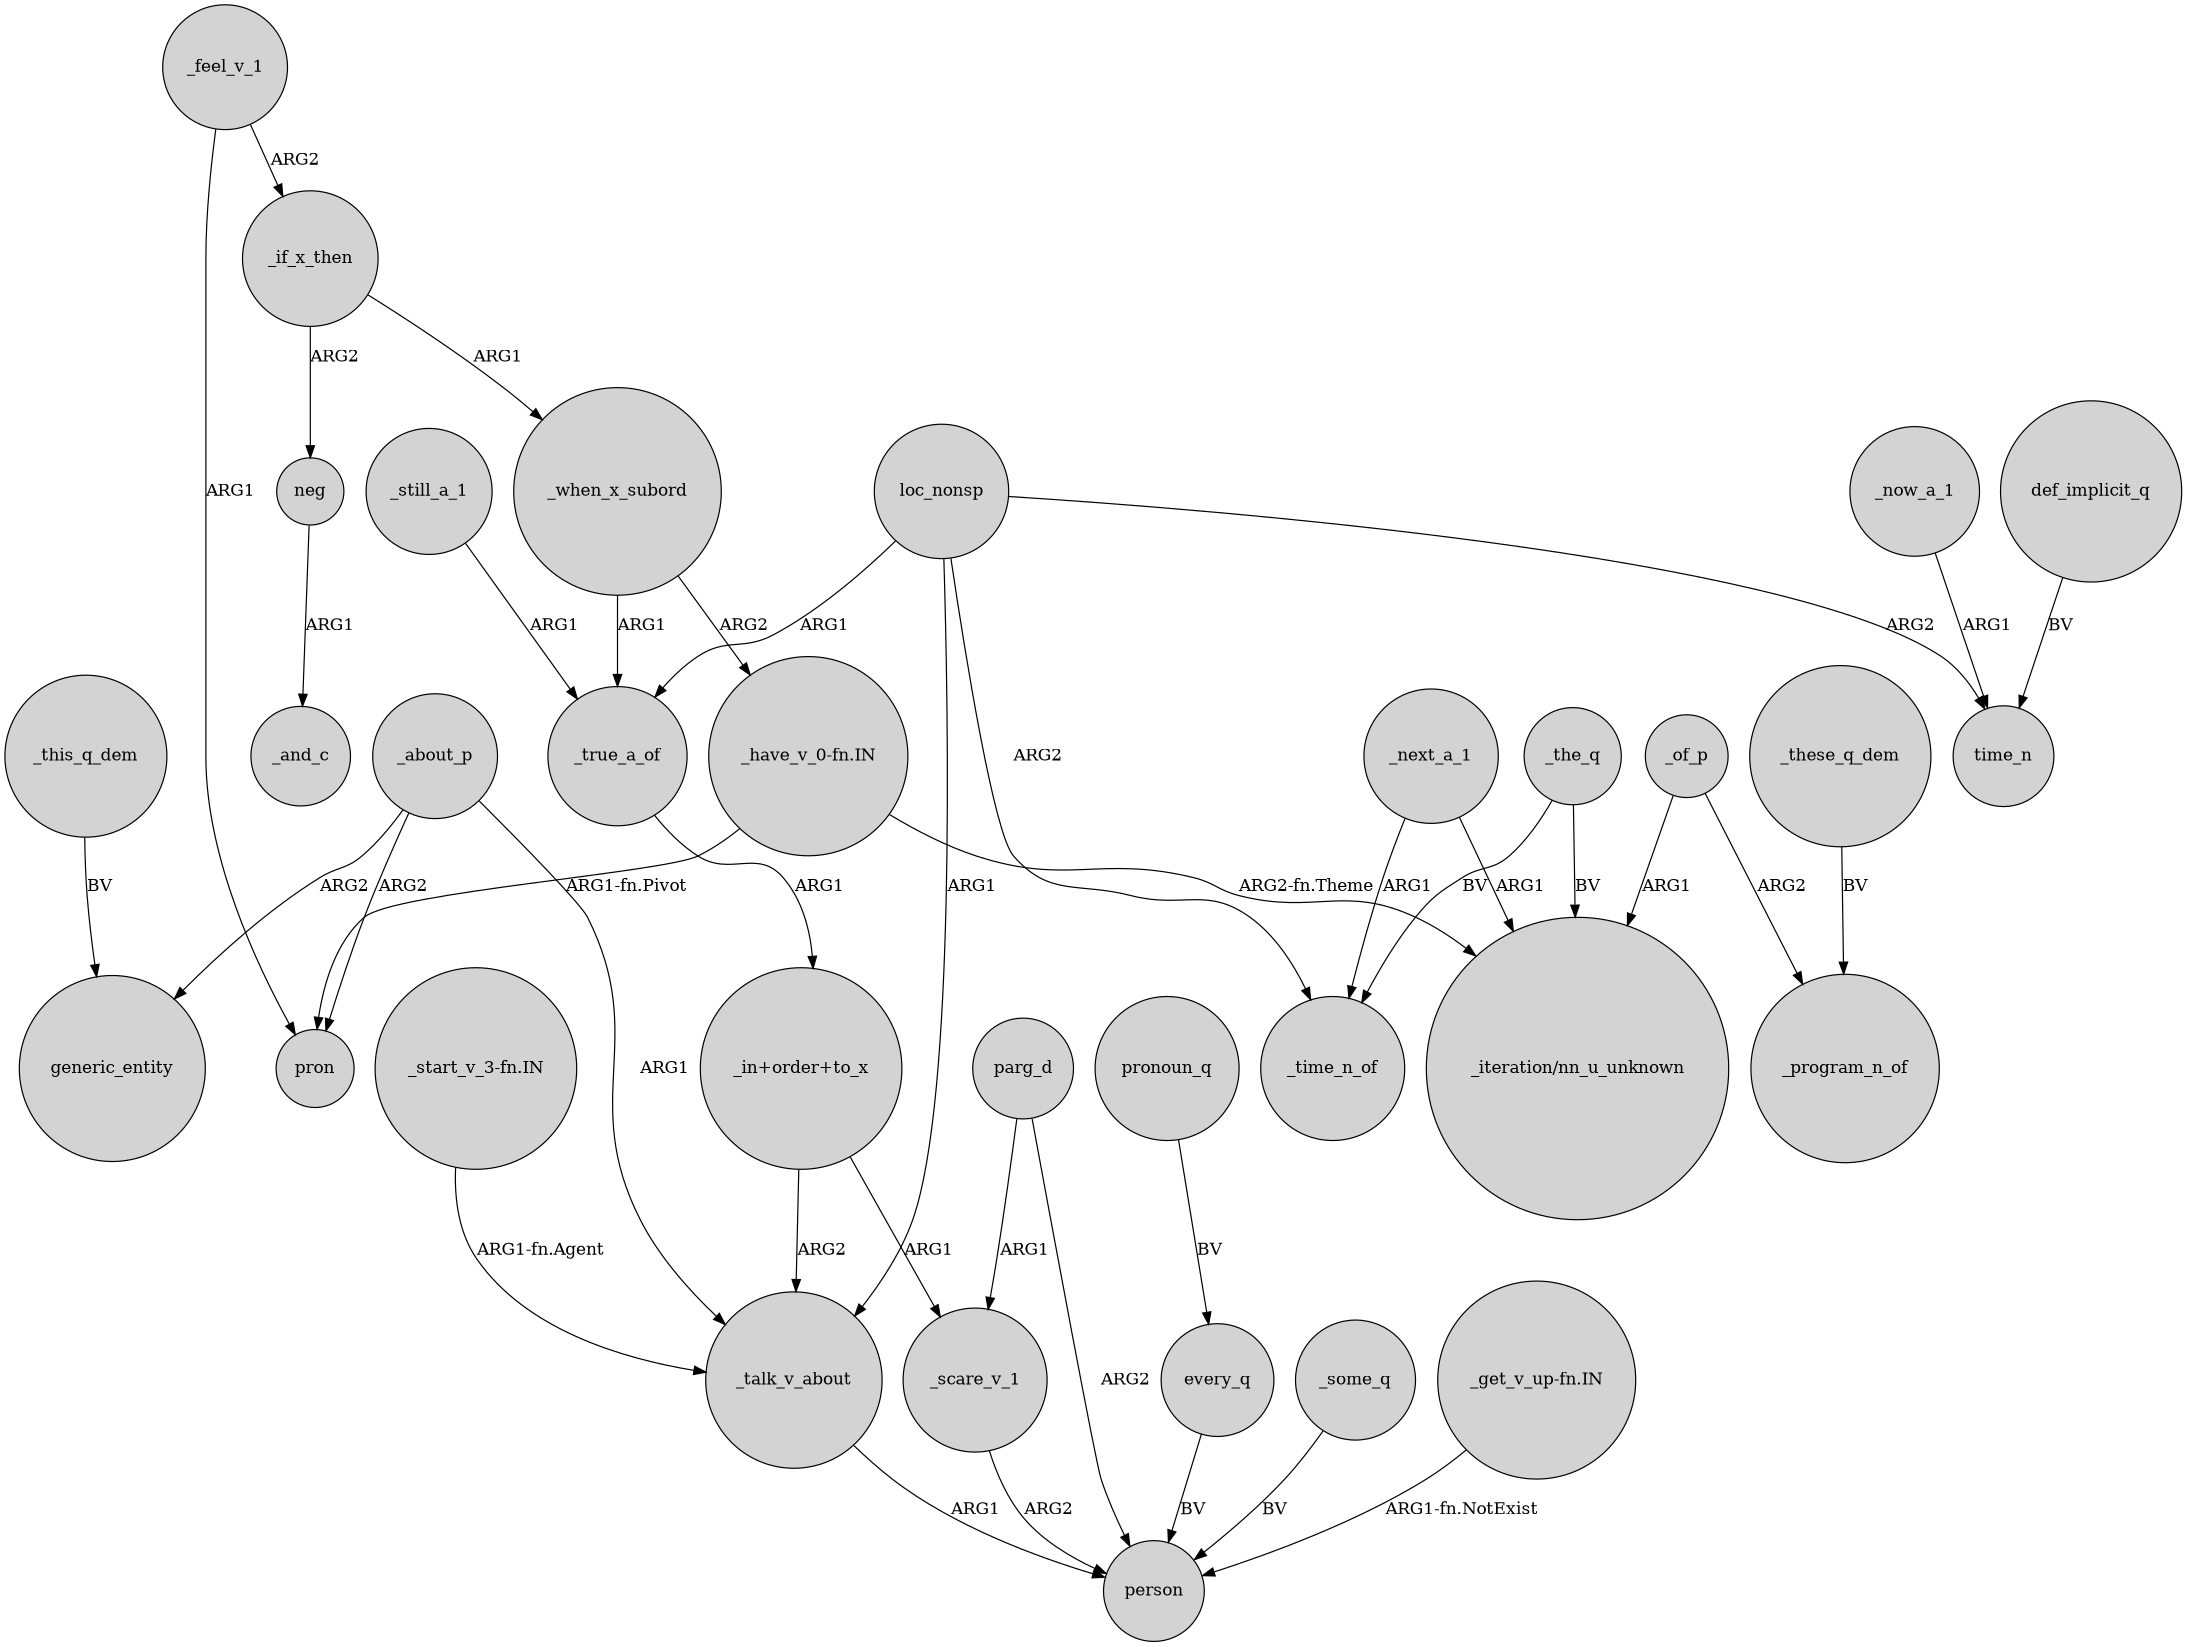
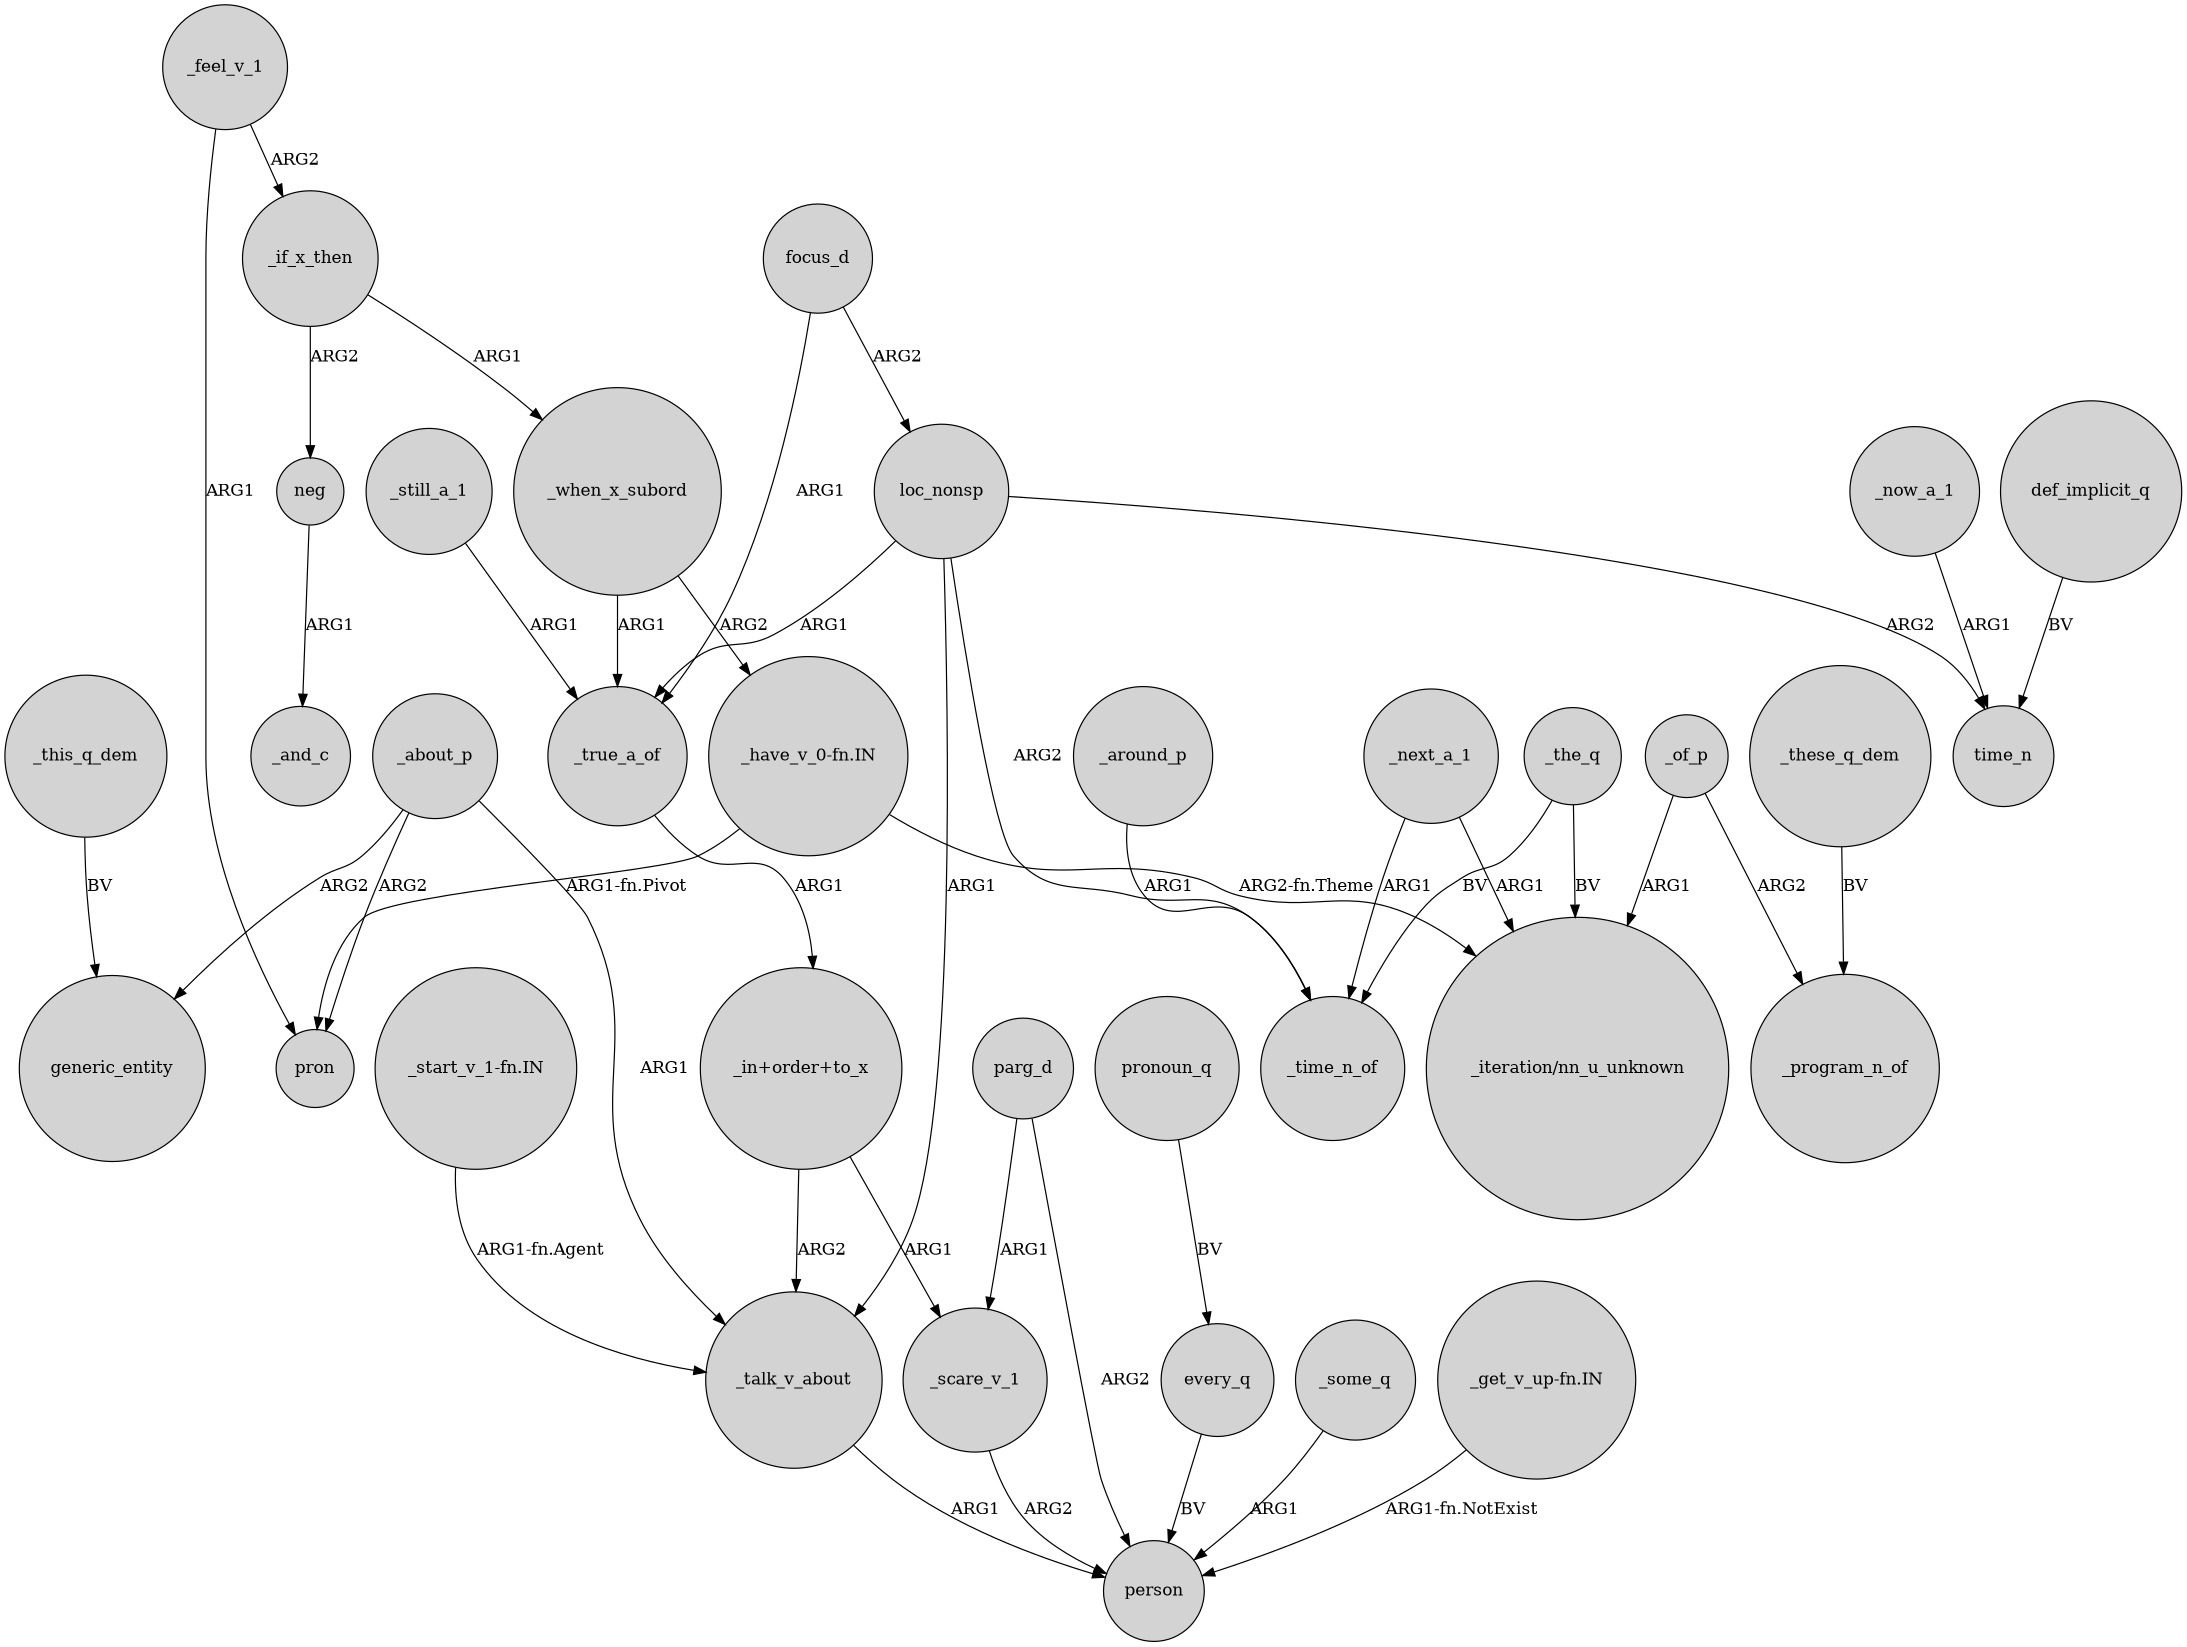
node "focus_d": added
node "_around_p": added
node "_start_v_3-fn.IN": label "_start_v_3-fn.IN" -> "_start_v_1-fn.IN"
edge "_some_q" -> "person": label "BV" -> "ARG1"
